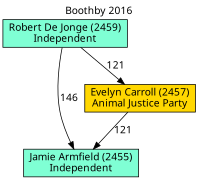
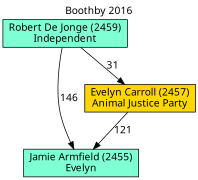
edge "Robert De Jonge (2459) Independent" -> "Evelyn Carroll (2457) Animal Justice Party": label "121" -> "31"
node "Jamie Armfield (2455) Independent": label "Jamie Armfield (2455) Independent" -> "Jamie Armfield (2455) Evelyn"
